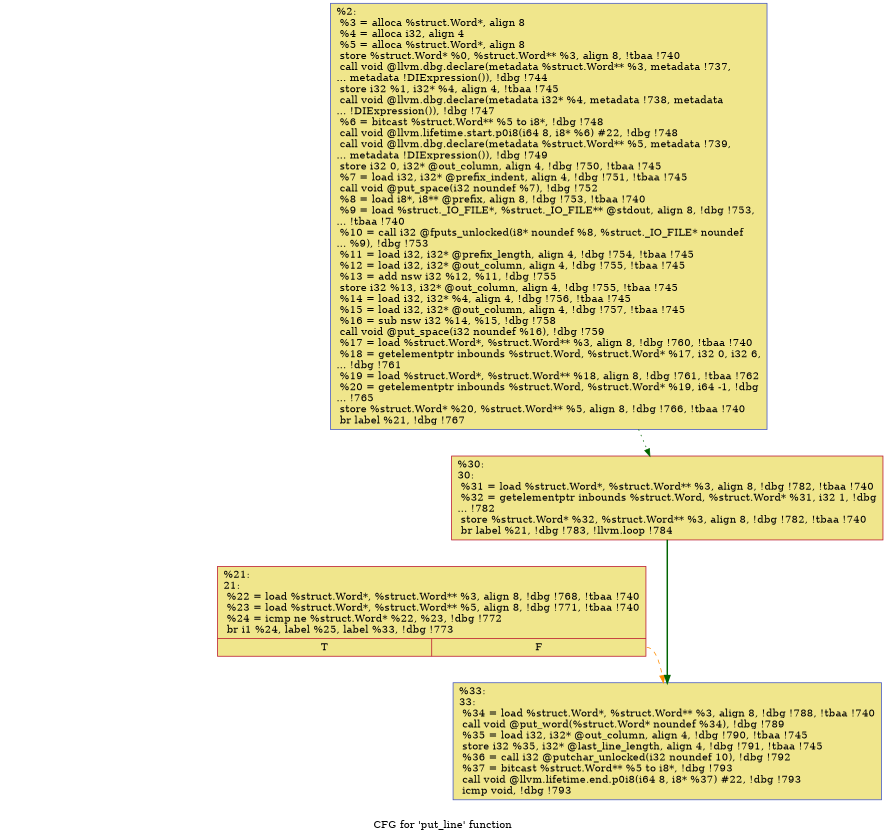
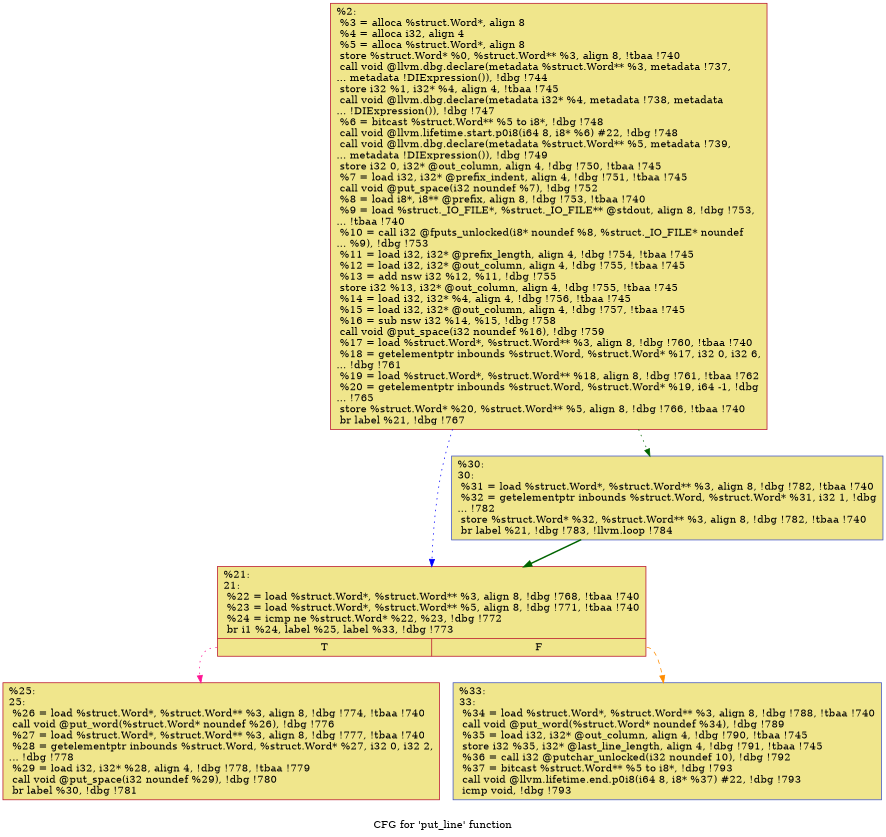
node "%2:": color #3d50c3ff -> #b70d28ff
edge "%2:" -> "%21:": added
node "%30:": color #b70d28ff -> #3d50c3ff
edge "%30:" -> "%33:": now "%30:" -> "%21:"
node "%25:": added
